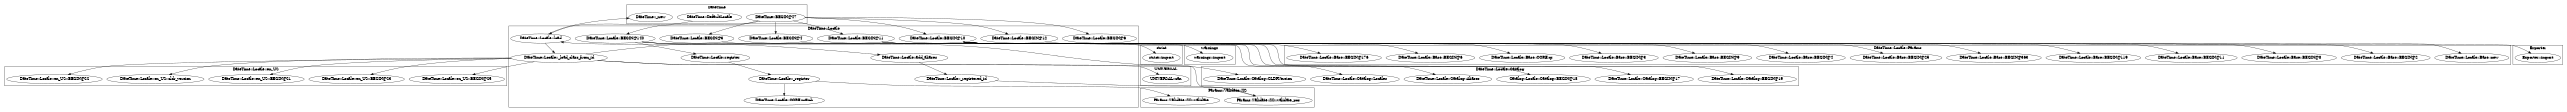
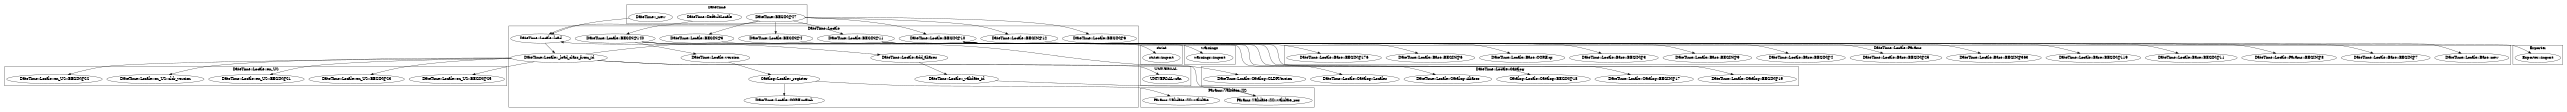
edge "DateTime::Locale::load" -> "DateTime::_new": reversed
node "DateTime::Locale::register": label "DateTime::Locale::register" -> "DateTime::Locale::version"
node "DateTime::Locale::Base::BEGIN@8": label "DateTime::Locale::Base::BEGIN@8" -> "DateTime::Locale::Params::BEGIN@8"
node "DateTime::Locale::Base::BEGIN@2": label "DateTime::Locale::Base::BEGIN@2" -> "DateTime::Locale::Base::BEGIN@7"
node "DateTime::Locale::_register": label "DateTime::Locale::_register" -> "Catalog::Locale::_register"
node "DateTime::Locale::_registered_id": label "DateTime::Locale::_registered_id" -> "DateTime::Locale::_validate_id"
